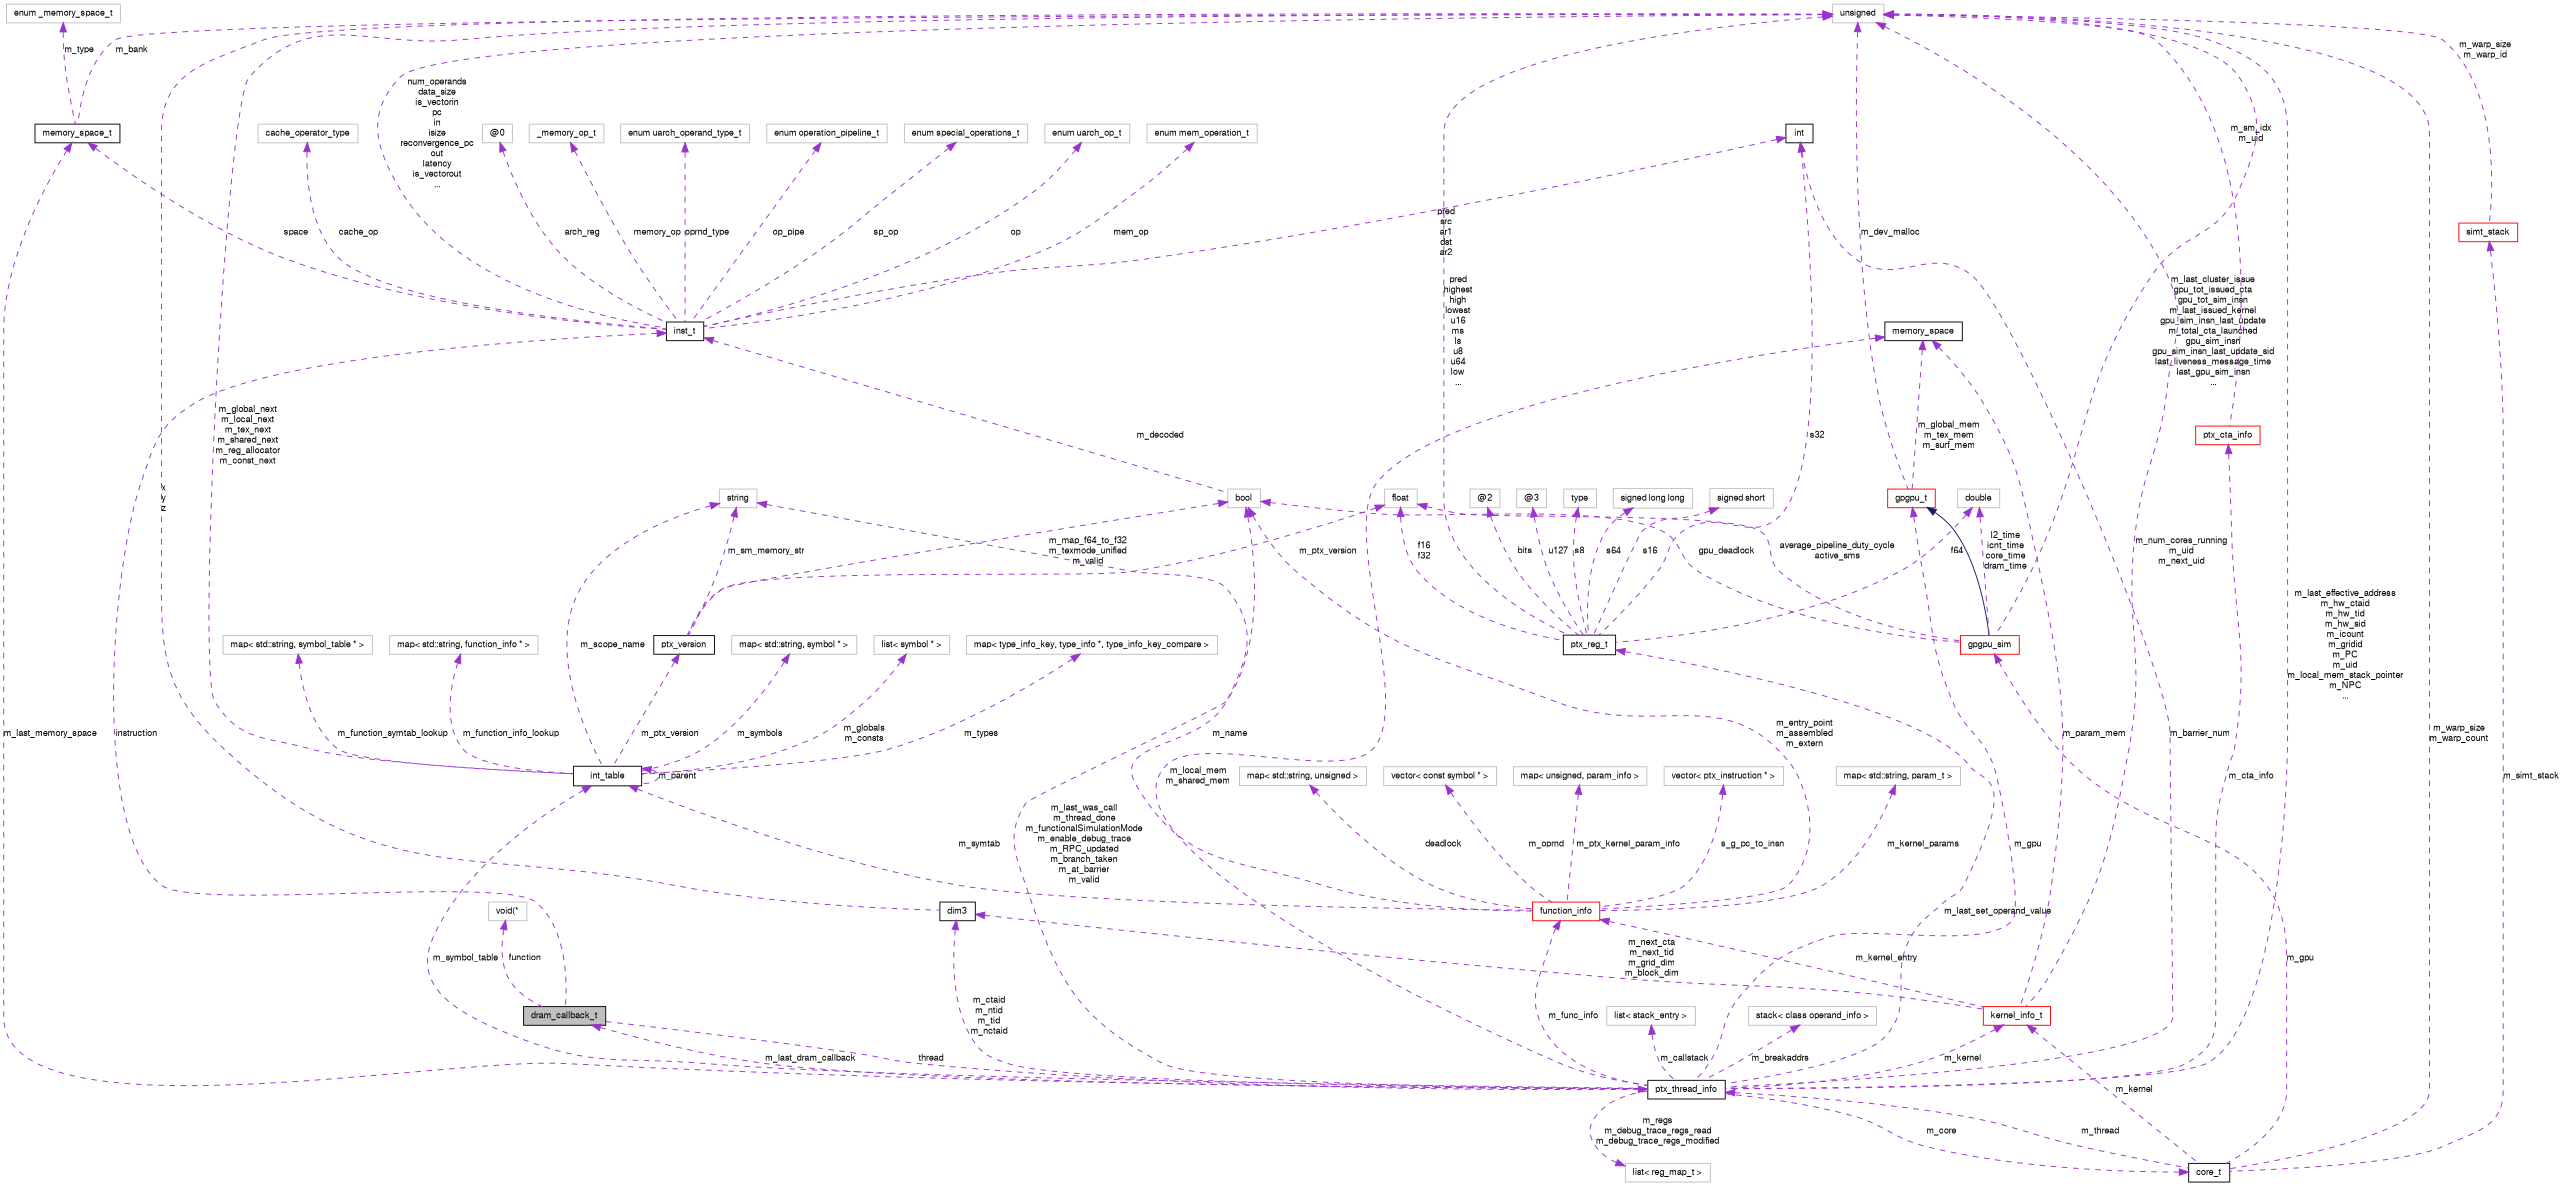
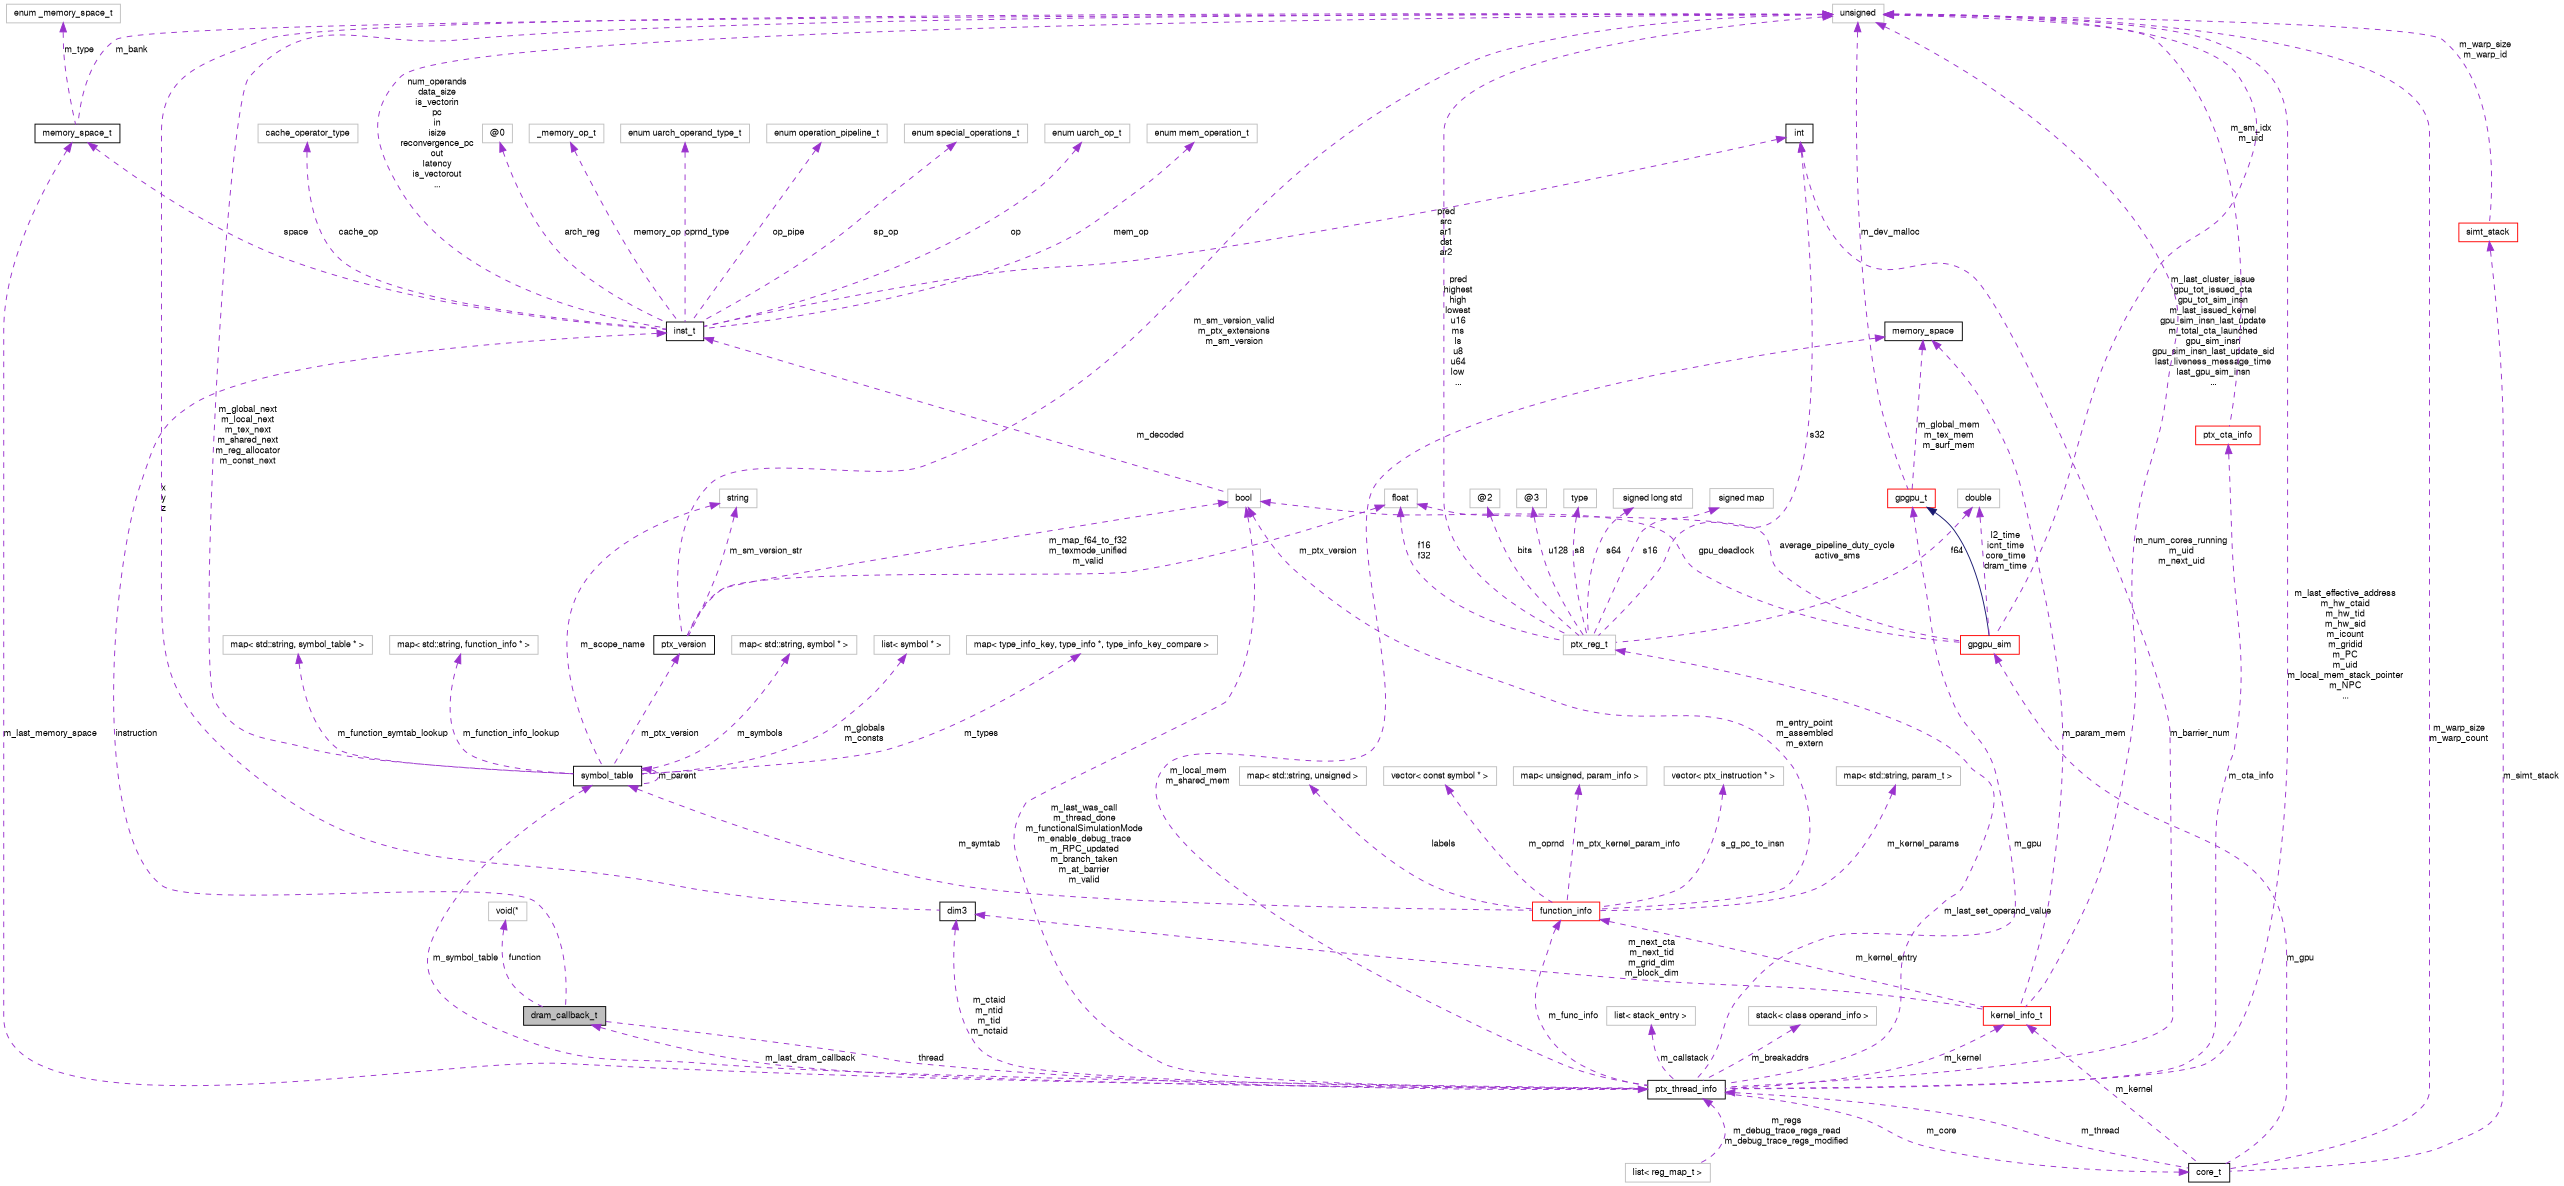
edge "ptx_version" -> "unsigned": added, label "m_sm_version_valid m_ptx_extensions m_sm_version"
node "signed long long": label "signed long long" -> "signed long std"
node "signed short": label "signed short" -> "signed map"
edge "ptx_version" -> "string": label "m_sm_memory_str" -> "m_sm_version_str"
edge "ptx_reg_t" -> "@3": label "u127" -> "u128"
node "ptx_reg_t": color black -> grey75
edge "function_info" -> "string": removed, label "m_name"
node "int_table": label "int_table" -> "symbol_table"
edge "function_info" -> "map< std::string, unsigned >": label "deadlock" -> "labels"
edge "ptx_thread_info" -> "list< reg_map_t >": reversed
